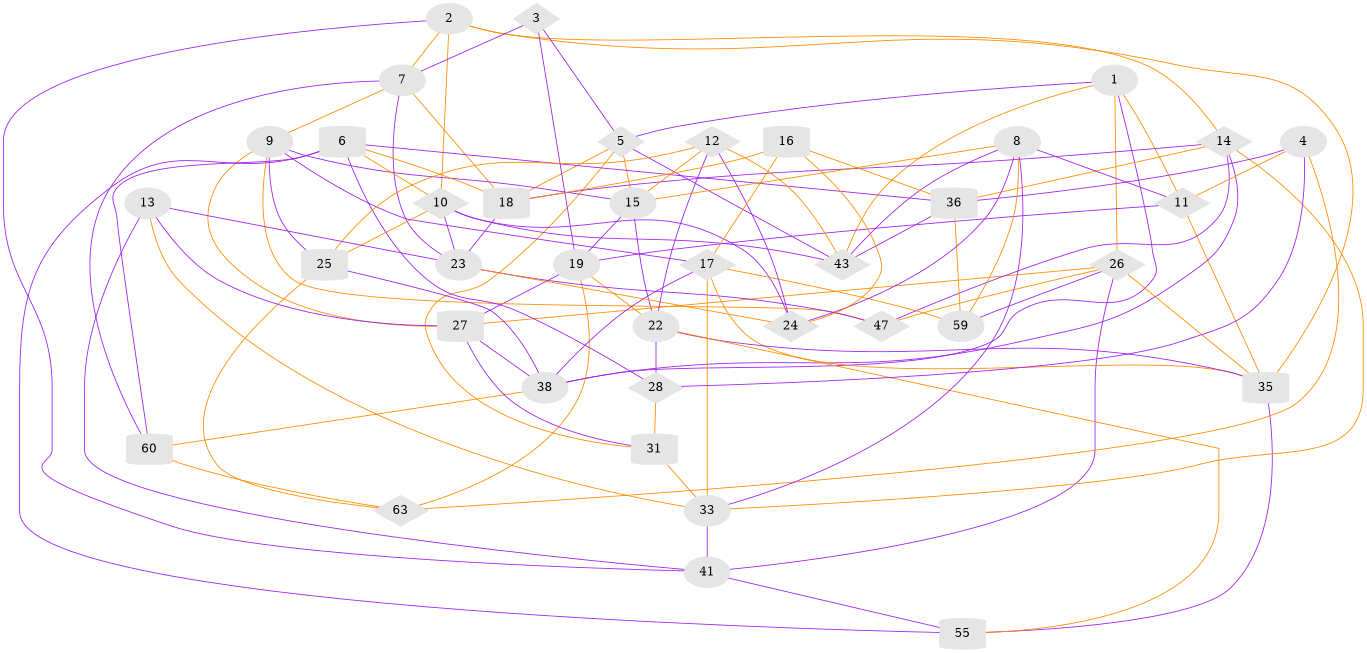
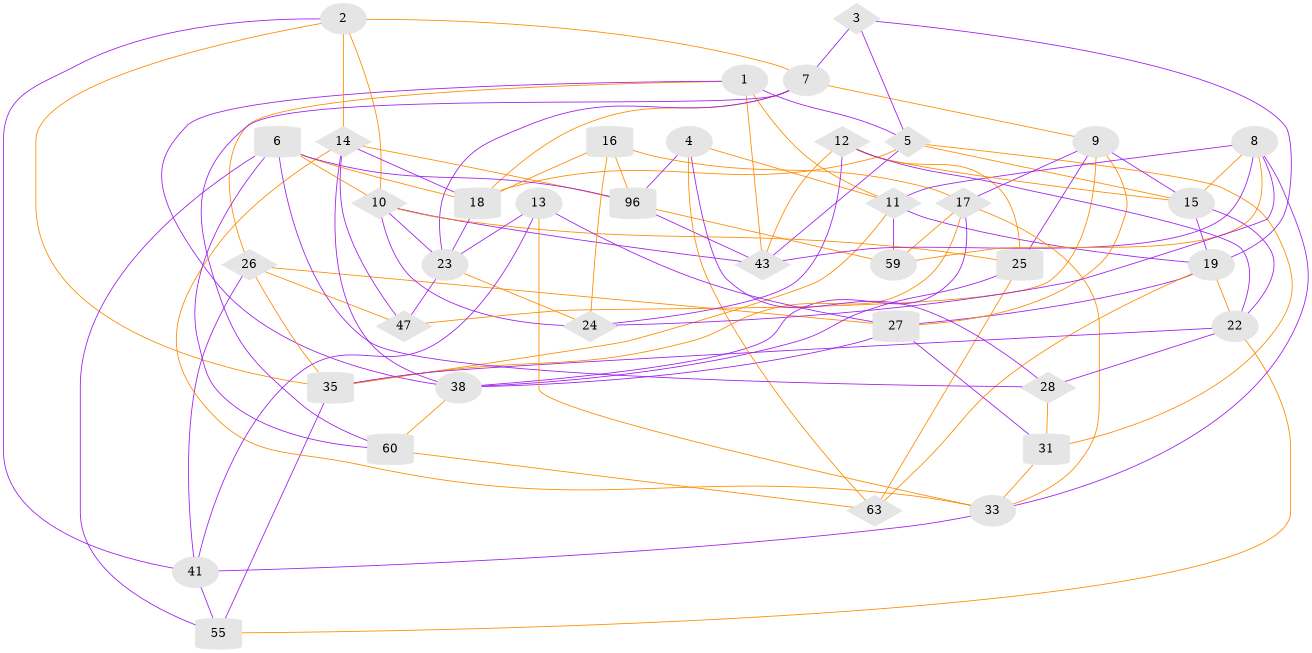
node "36": label "36" -> "96"
edge "26" -- "59": now "11" -- "59"
